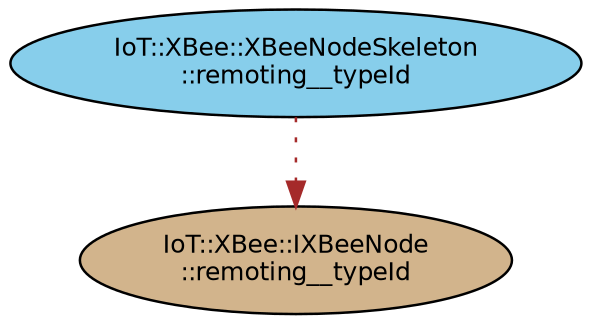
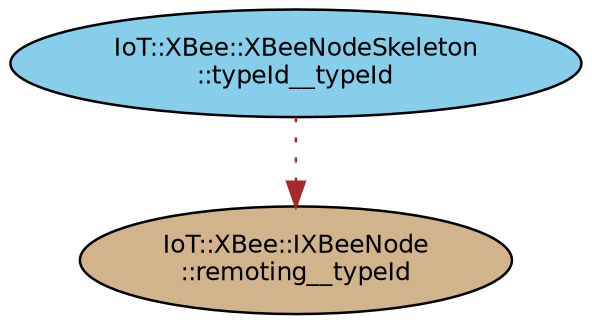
node "IoT::XBee::XBeeNodeSkeleton ::remoting__typeId": label "IoT::XBee::XBeeNodeSkeleton ::remoting__typeId" -> "IoT::XBee::XBeeNodeSkeleton ::typeId__typeId"
